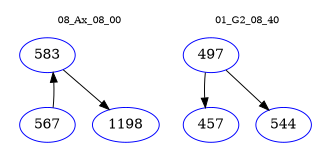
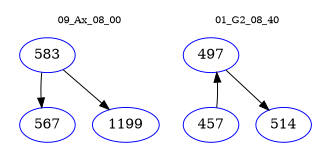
cluster "08_Ax_08_00": label "08_Ax_08_00" -> "09_Ax_08_00"
edge "497" -> "457": reversed
edge "567" -> "583": reversed
node "1198": label "1198" -> "1199"
node "544": label "544" -> "514"
